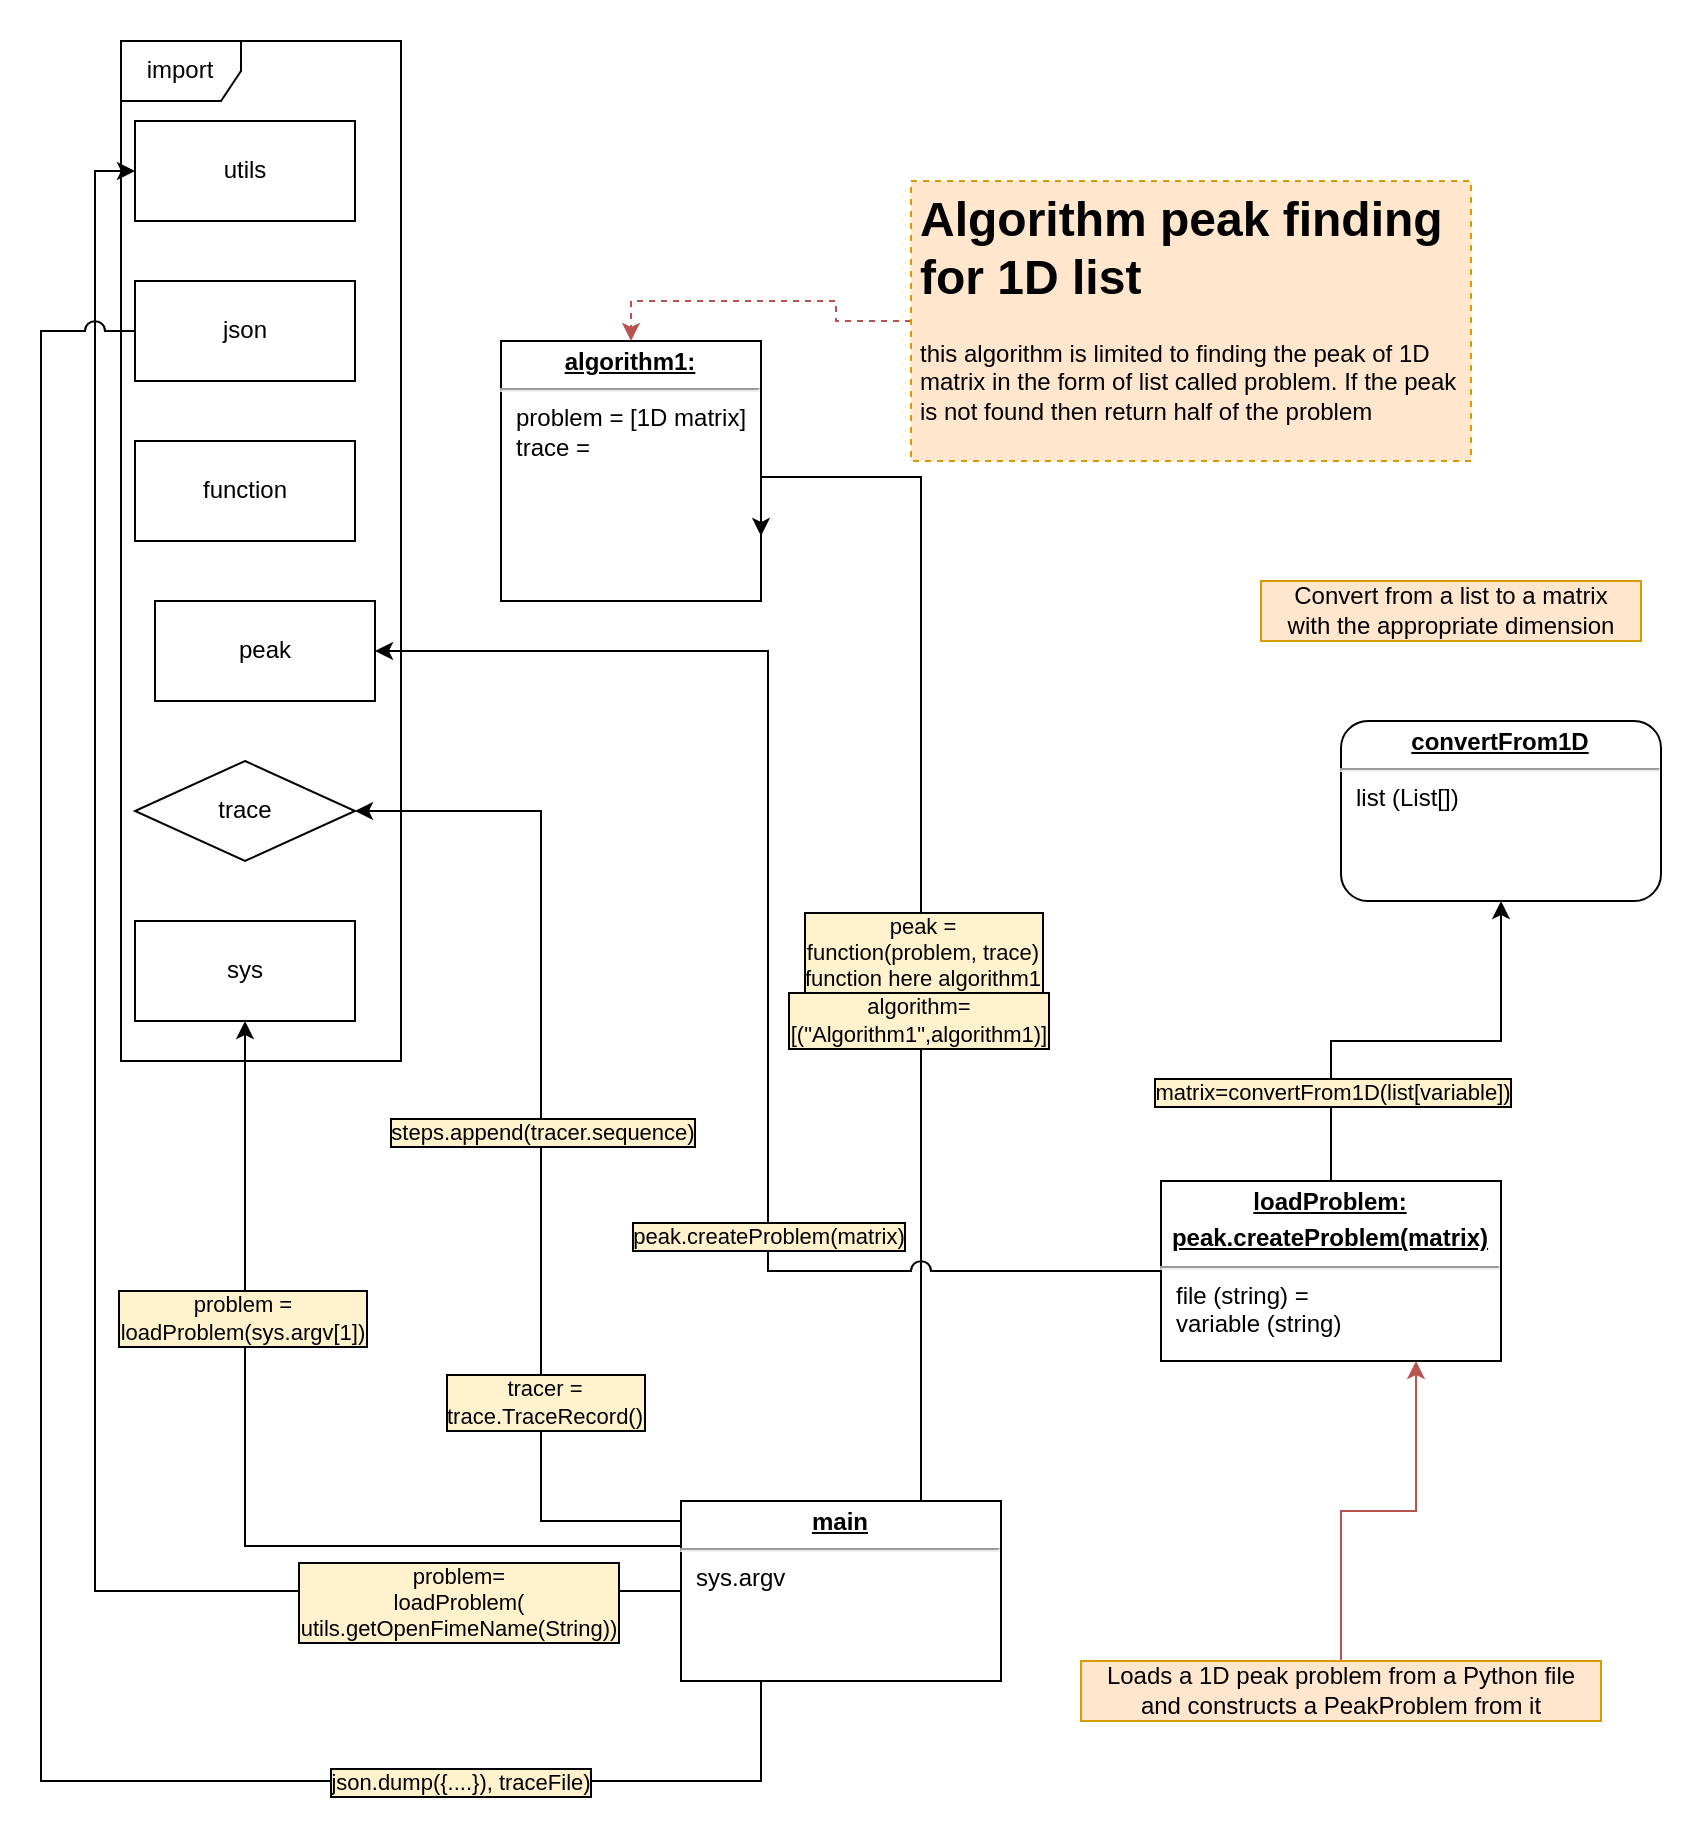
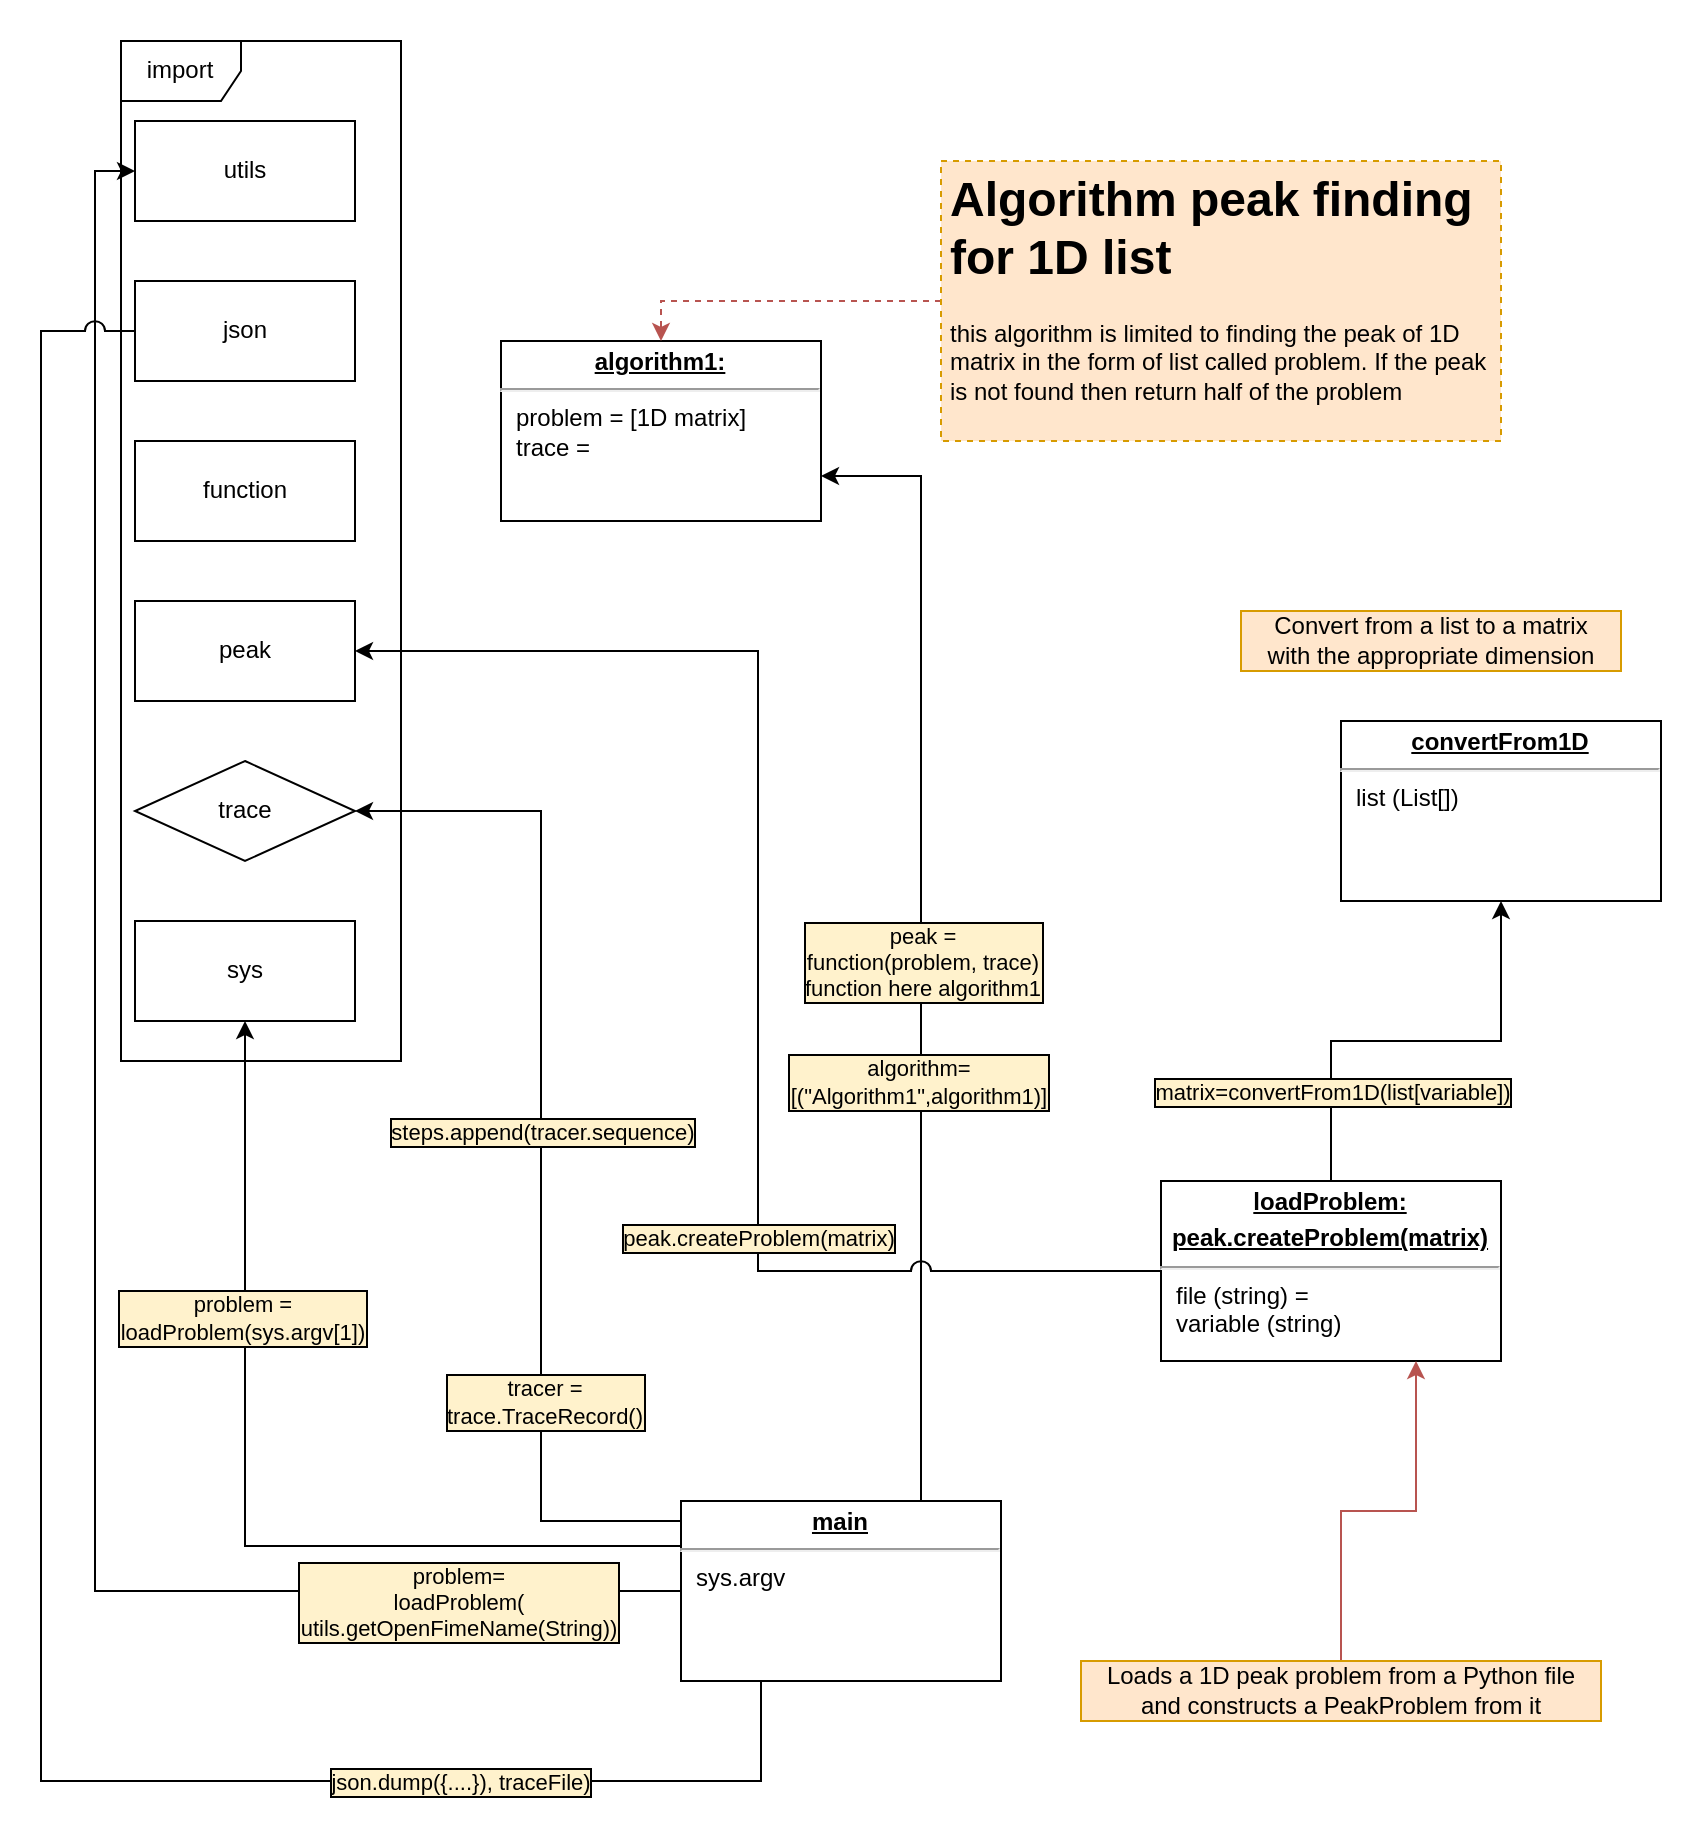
node "Algorithm peak finding for 1D list this algorithm is limited to finding the peak of 1D matrix in the form of list called problem. If the peak is not found then return half of the problem": moved (1191, 321) -> (1221, 301)
node "algorithm1: problem = [1D matrix] trace =": size 260x260 -> 320x180
node "Convert from a list to a matrix with the appropriate dimension": moved (1451, 611) -> (1431, 641)
node "peak": moved (265, 651) -> (245, 651)
node "convertFrom1D list (List[])": shape rounded rectangle -> rectangle
